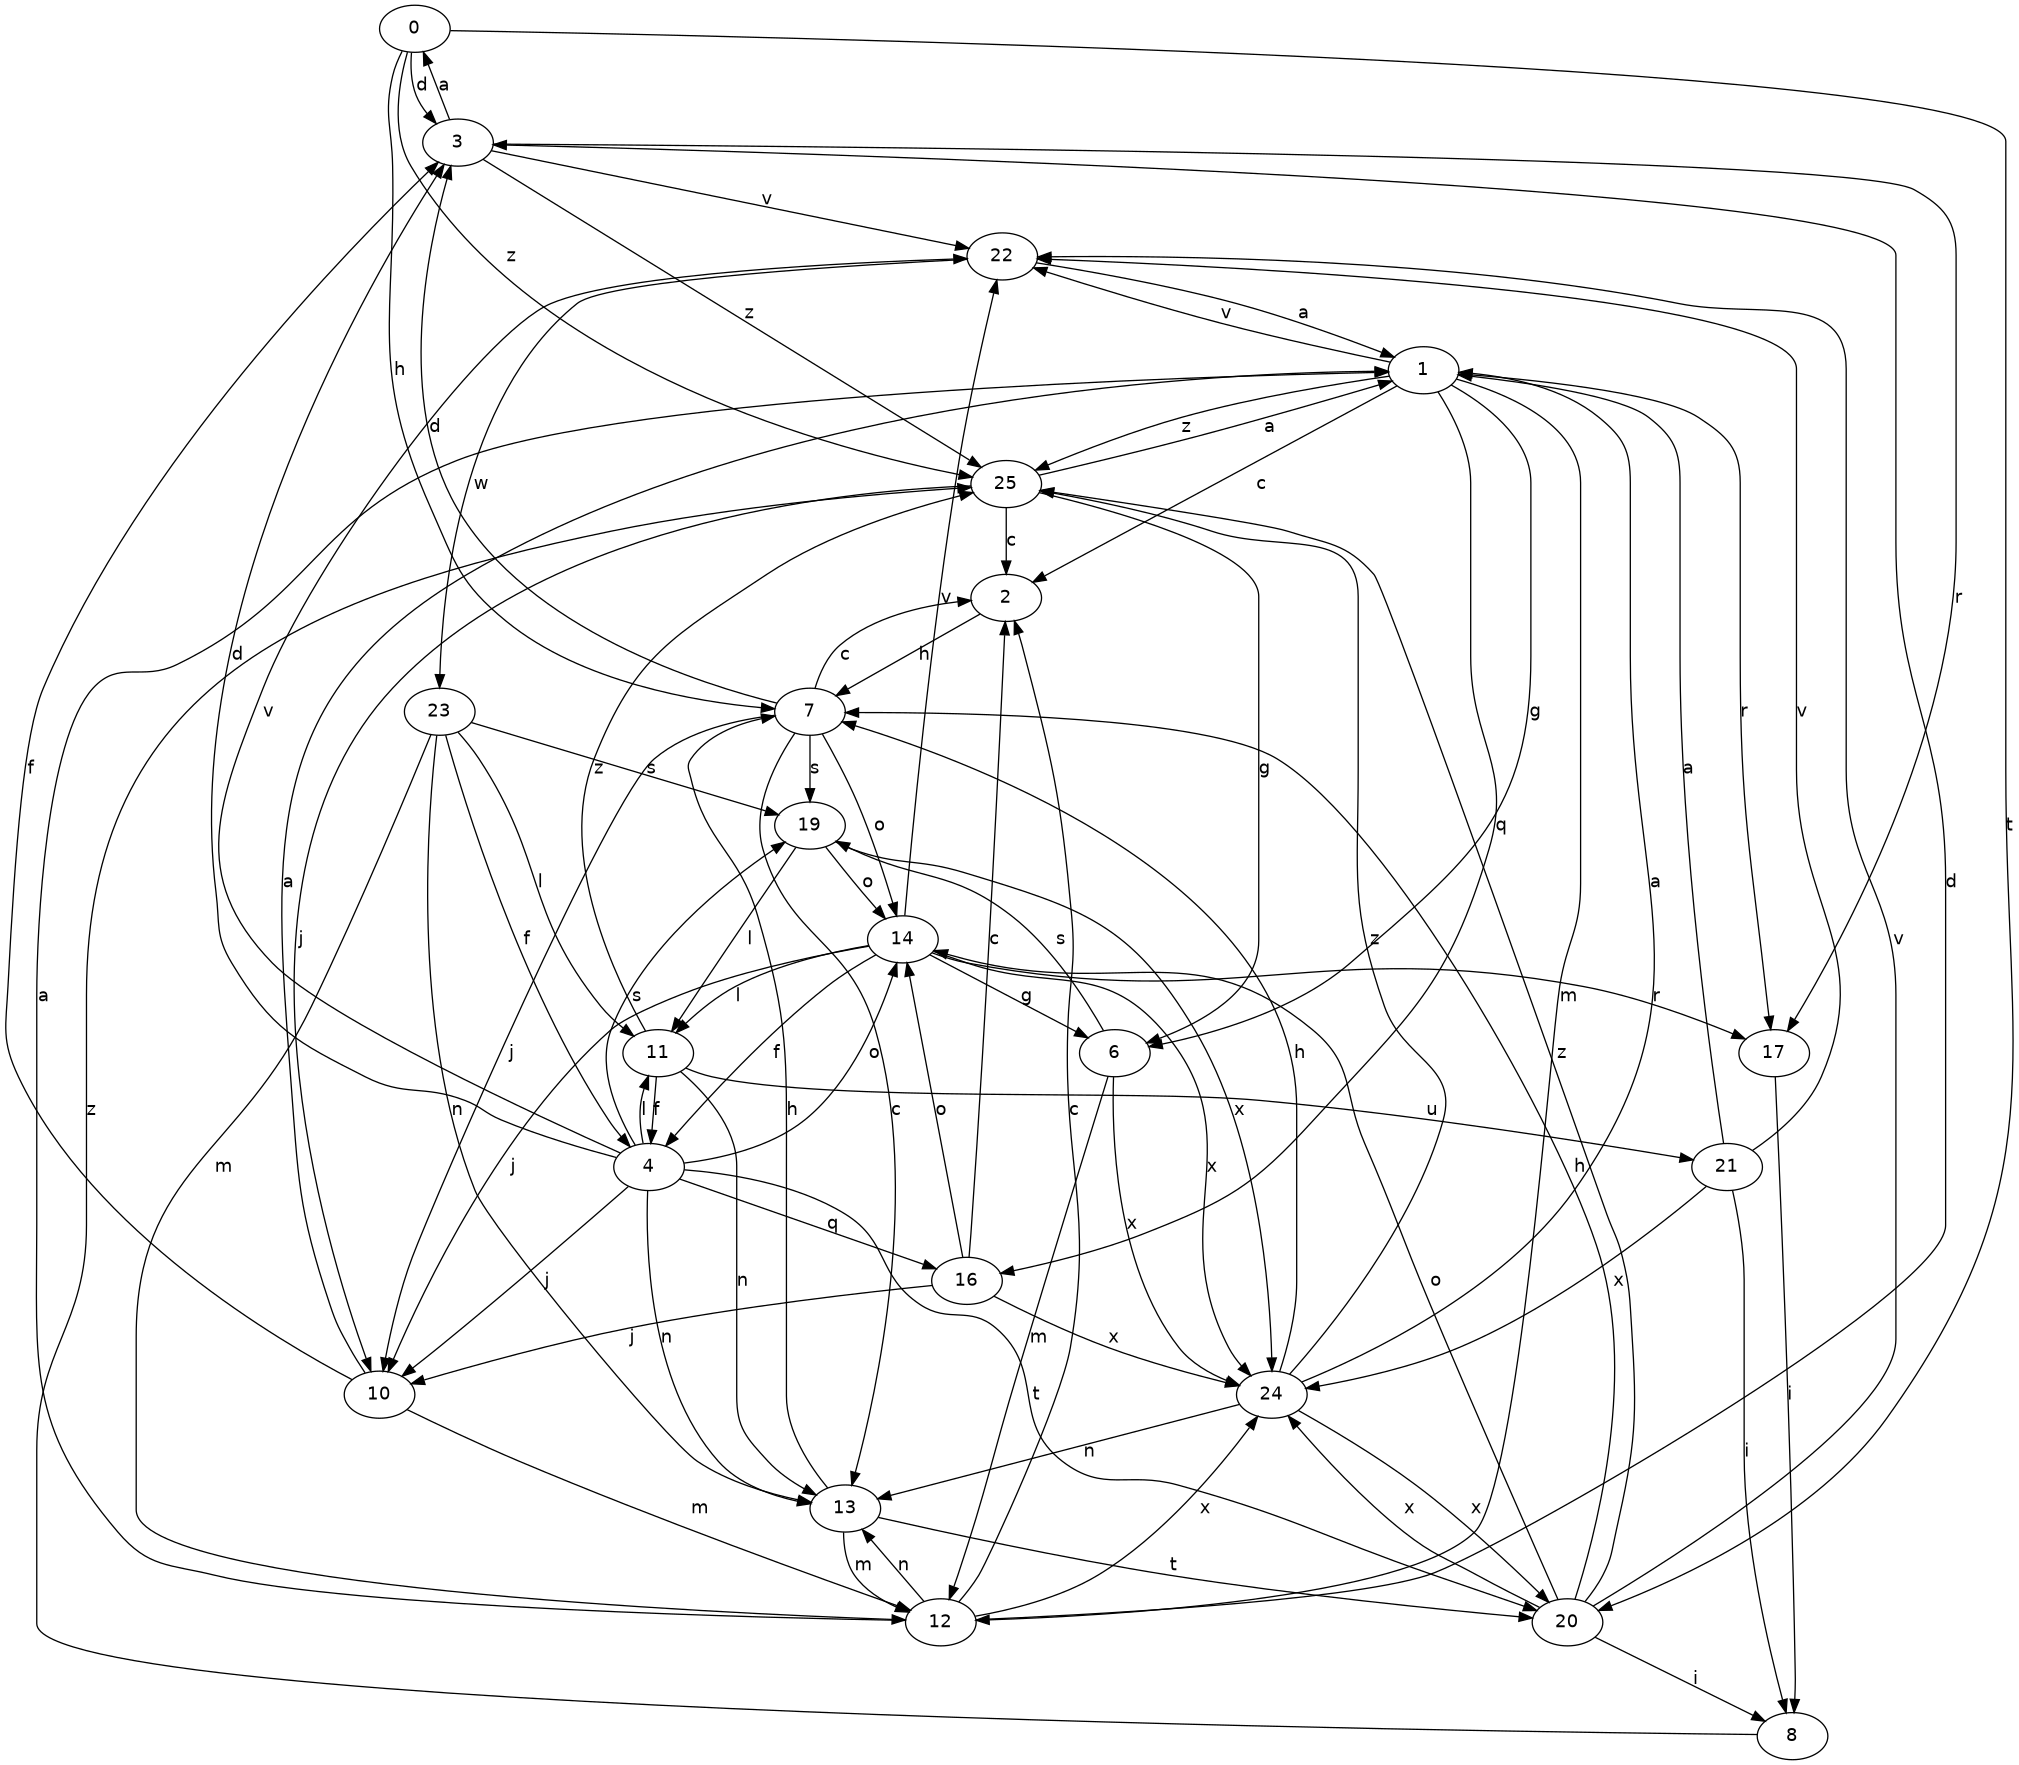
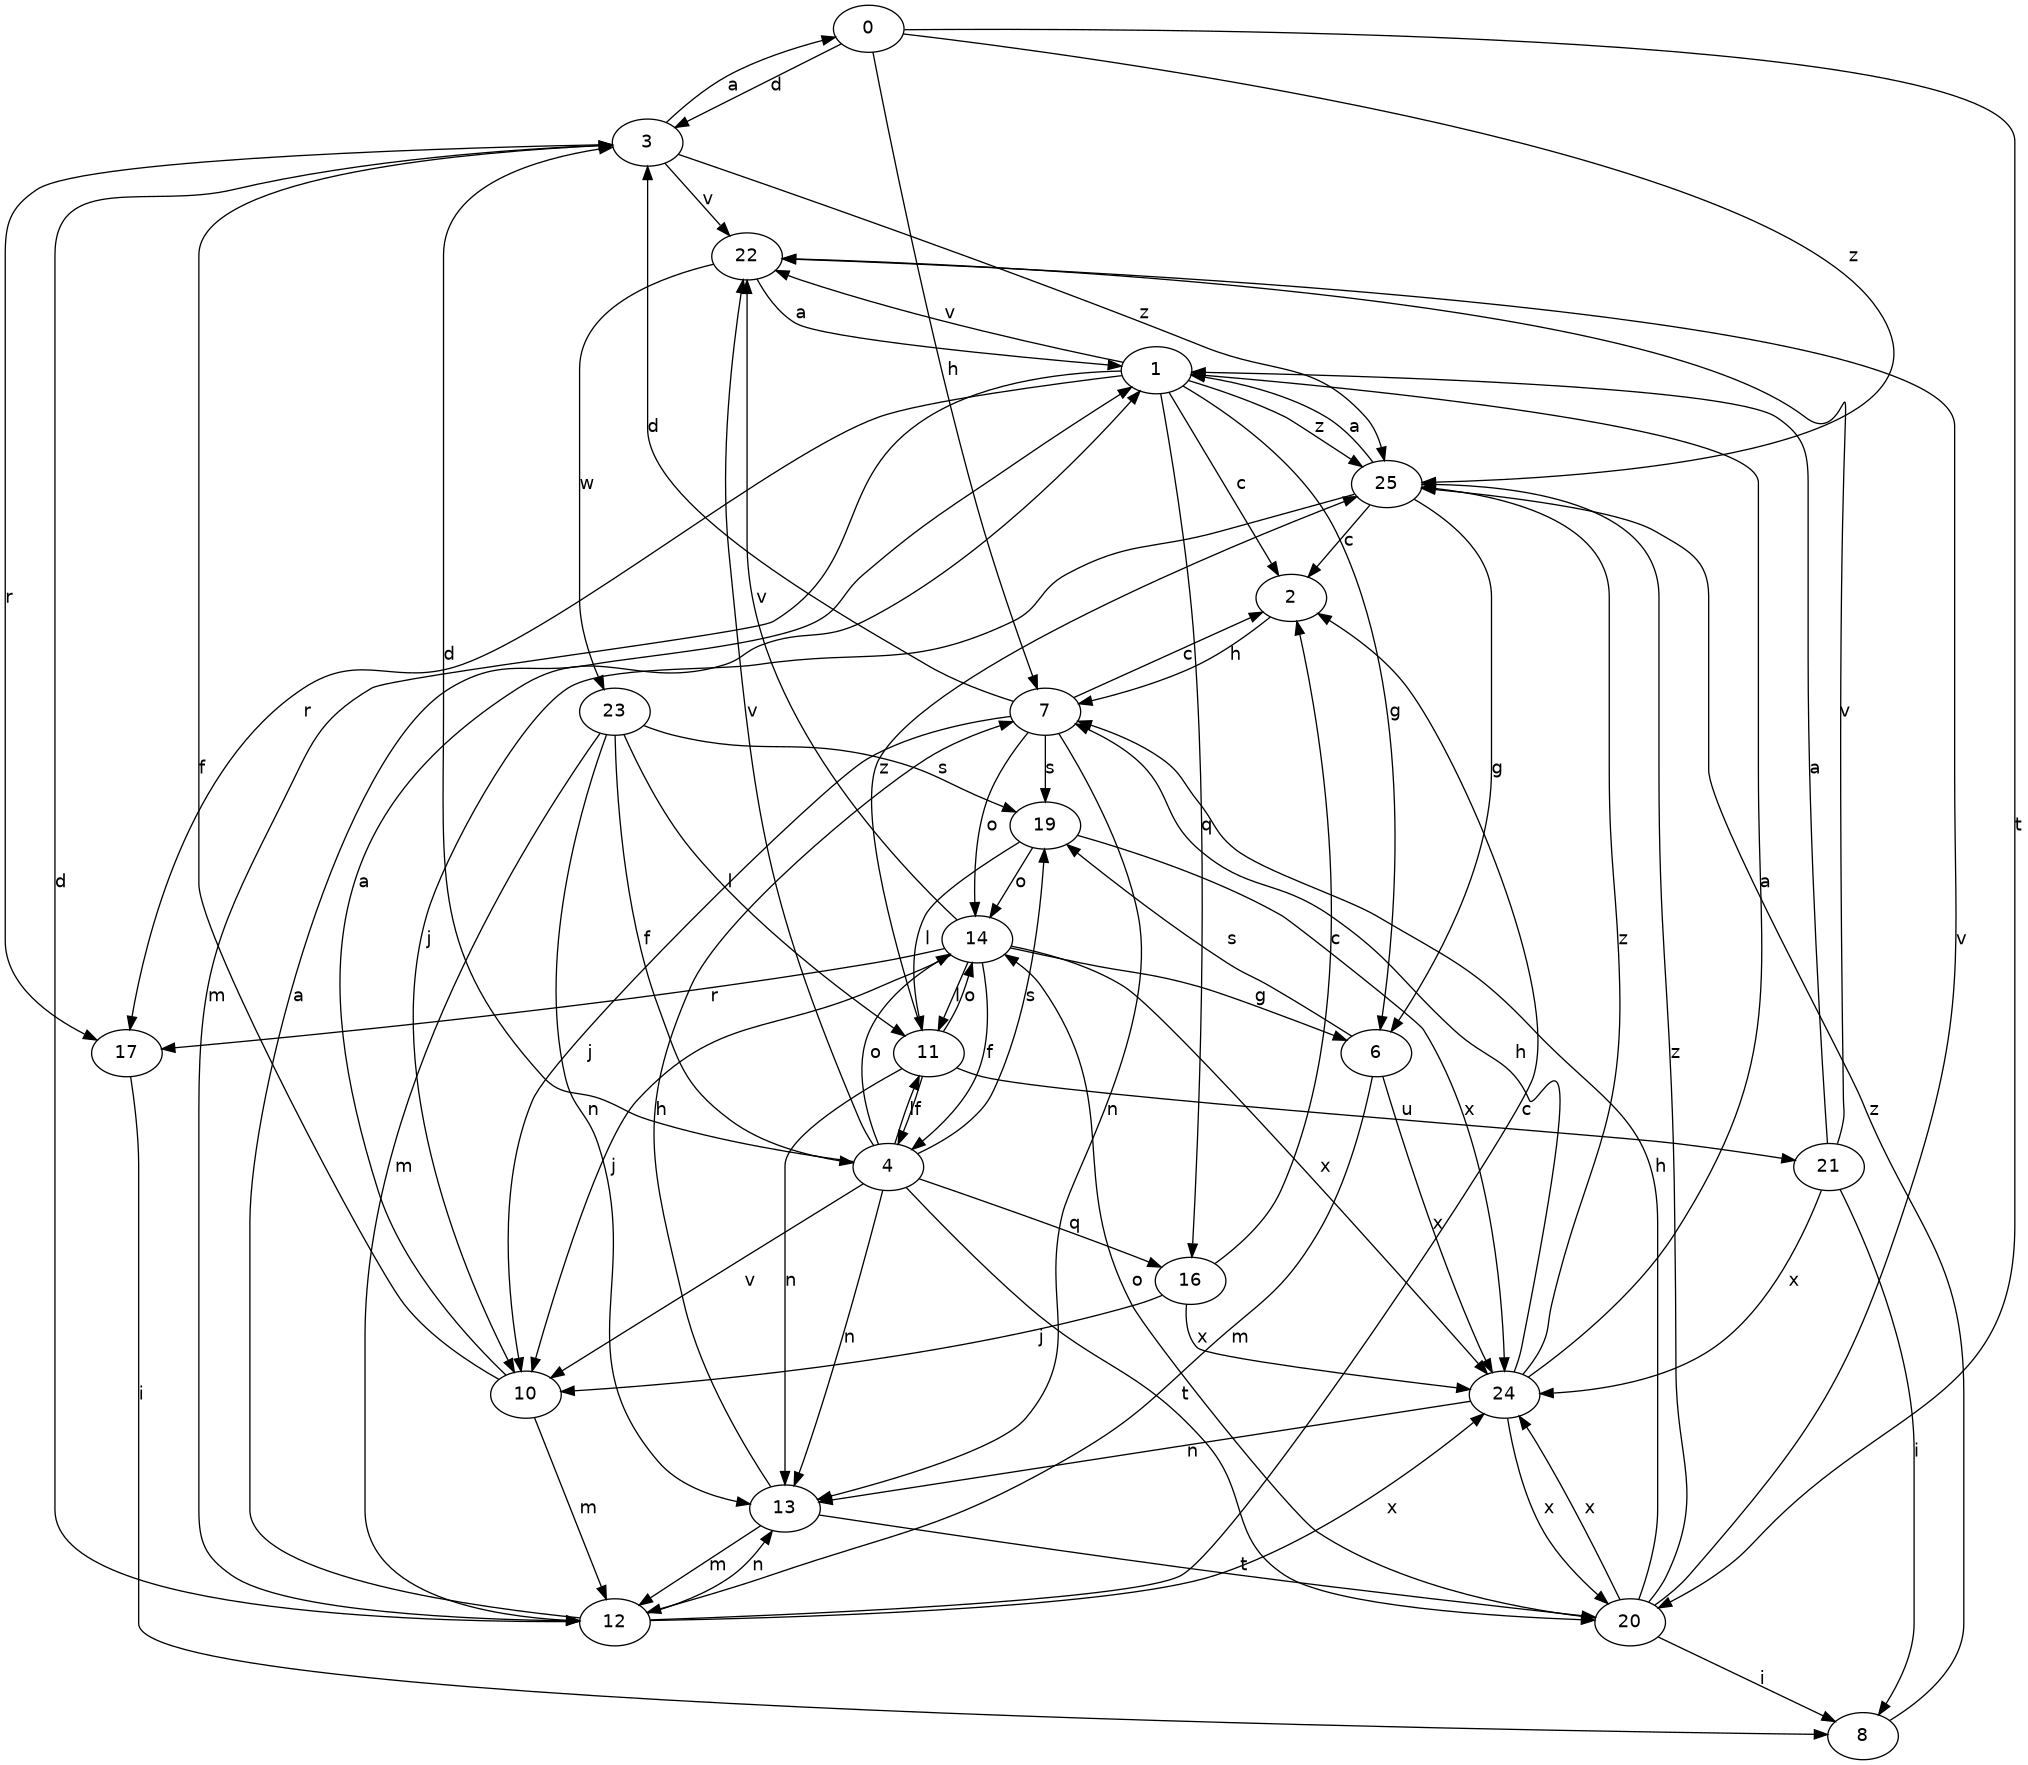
edge "7" -> "13": label "c" -> "n"
edge "16" -> "14": now "11" -> "14"
edge "4" -> "10": label "j" -> "v"
